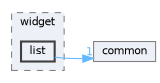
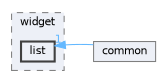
edge "list" -> "common": reversed
